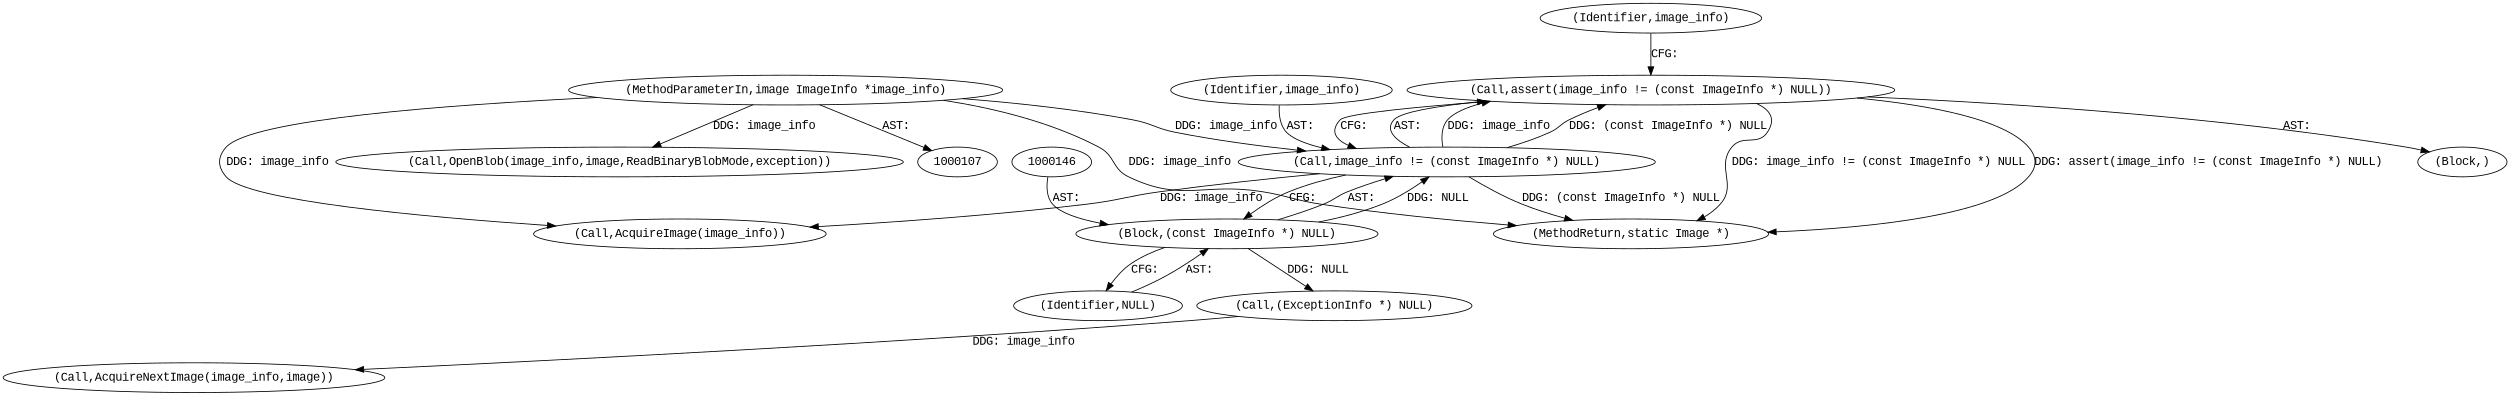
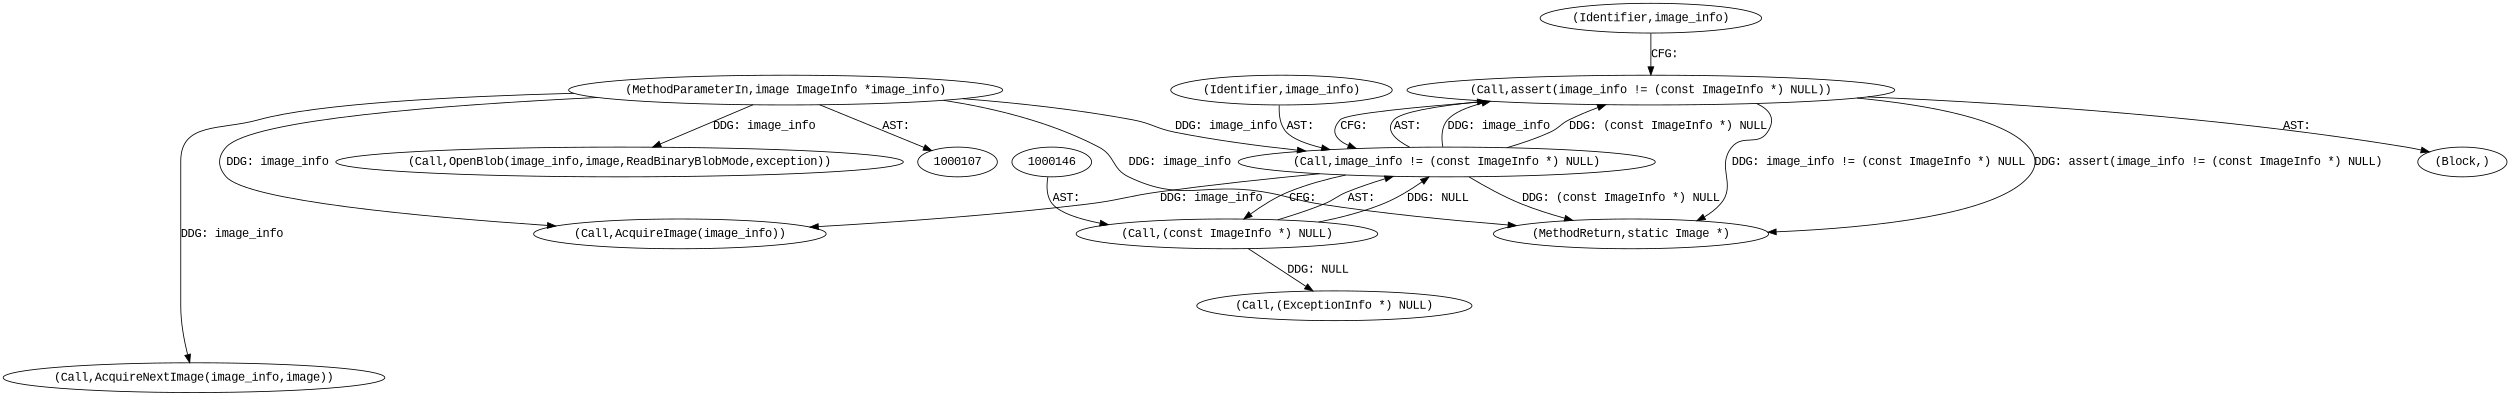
node "(Block,(const ImageInfo *) NULL)": label "(Block,(const ImageInfo *) NULL)" -> "(Call,(const ImageInfo *) NULL)"
node "(Identifier,NULL)": removed
edge "(Call,(ExceptionInfo *) NULL)" -> "(Call,AcquireNextImage(image_info,image))": now "(MethodParameterIn,image ImageInfo *image_info)" -> "(Call,AcquireNextImage(image_info,image))"
